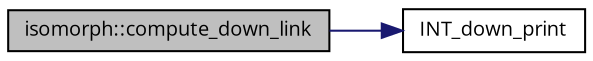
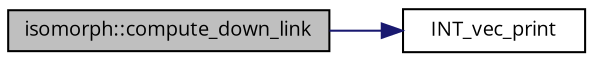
node "INT_down_print": label "INT_down_print" -> "INT_vec_print"
